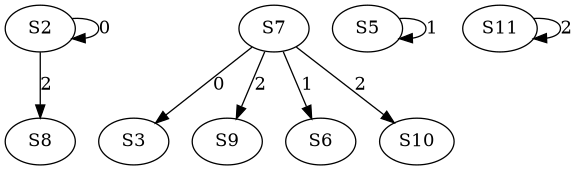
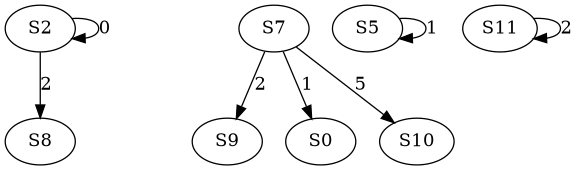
edge "S7" -> "S10": label "2" -> "5"
node "S3": removed
node "S6": label "S6" -> "S0"
